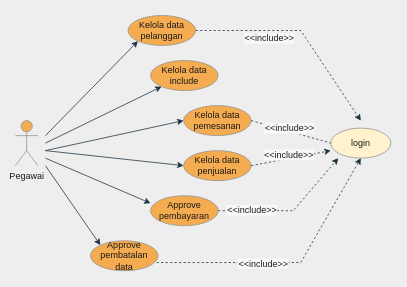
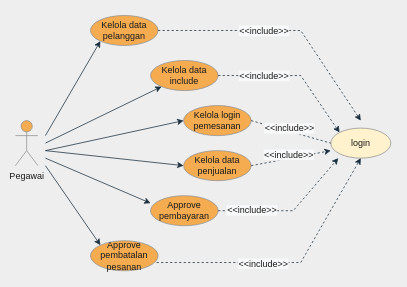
node "Kelola data pelanggan": moved (162, 30) -> (124, 30)
edge "Kelola data include" -> "login": added, label "<<include>>"
node "Kelola data pemesanan": label "Kelola data pemesanan" -> "Kelola login pemesanan"
node "Approve pembatalan data": label "Approve pembatalan data" -> "Approve pembatalan pesanan"
